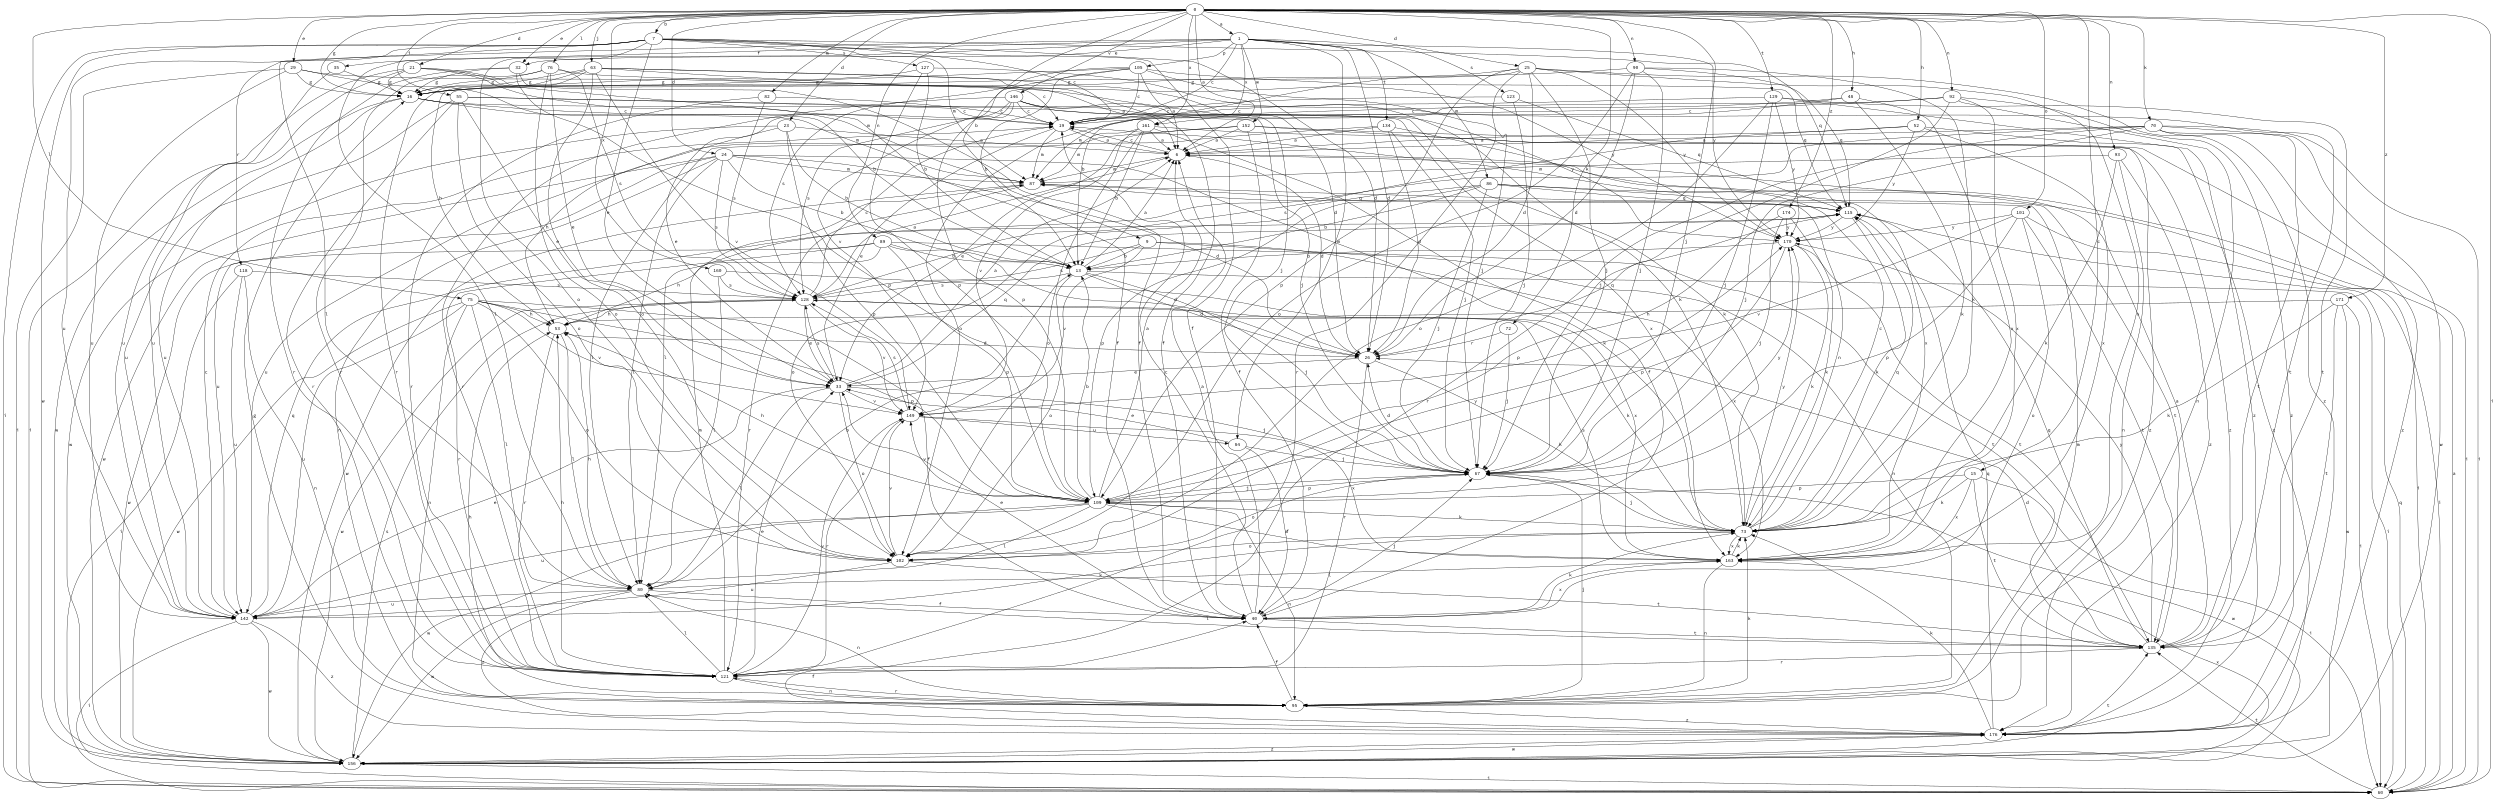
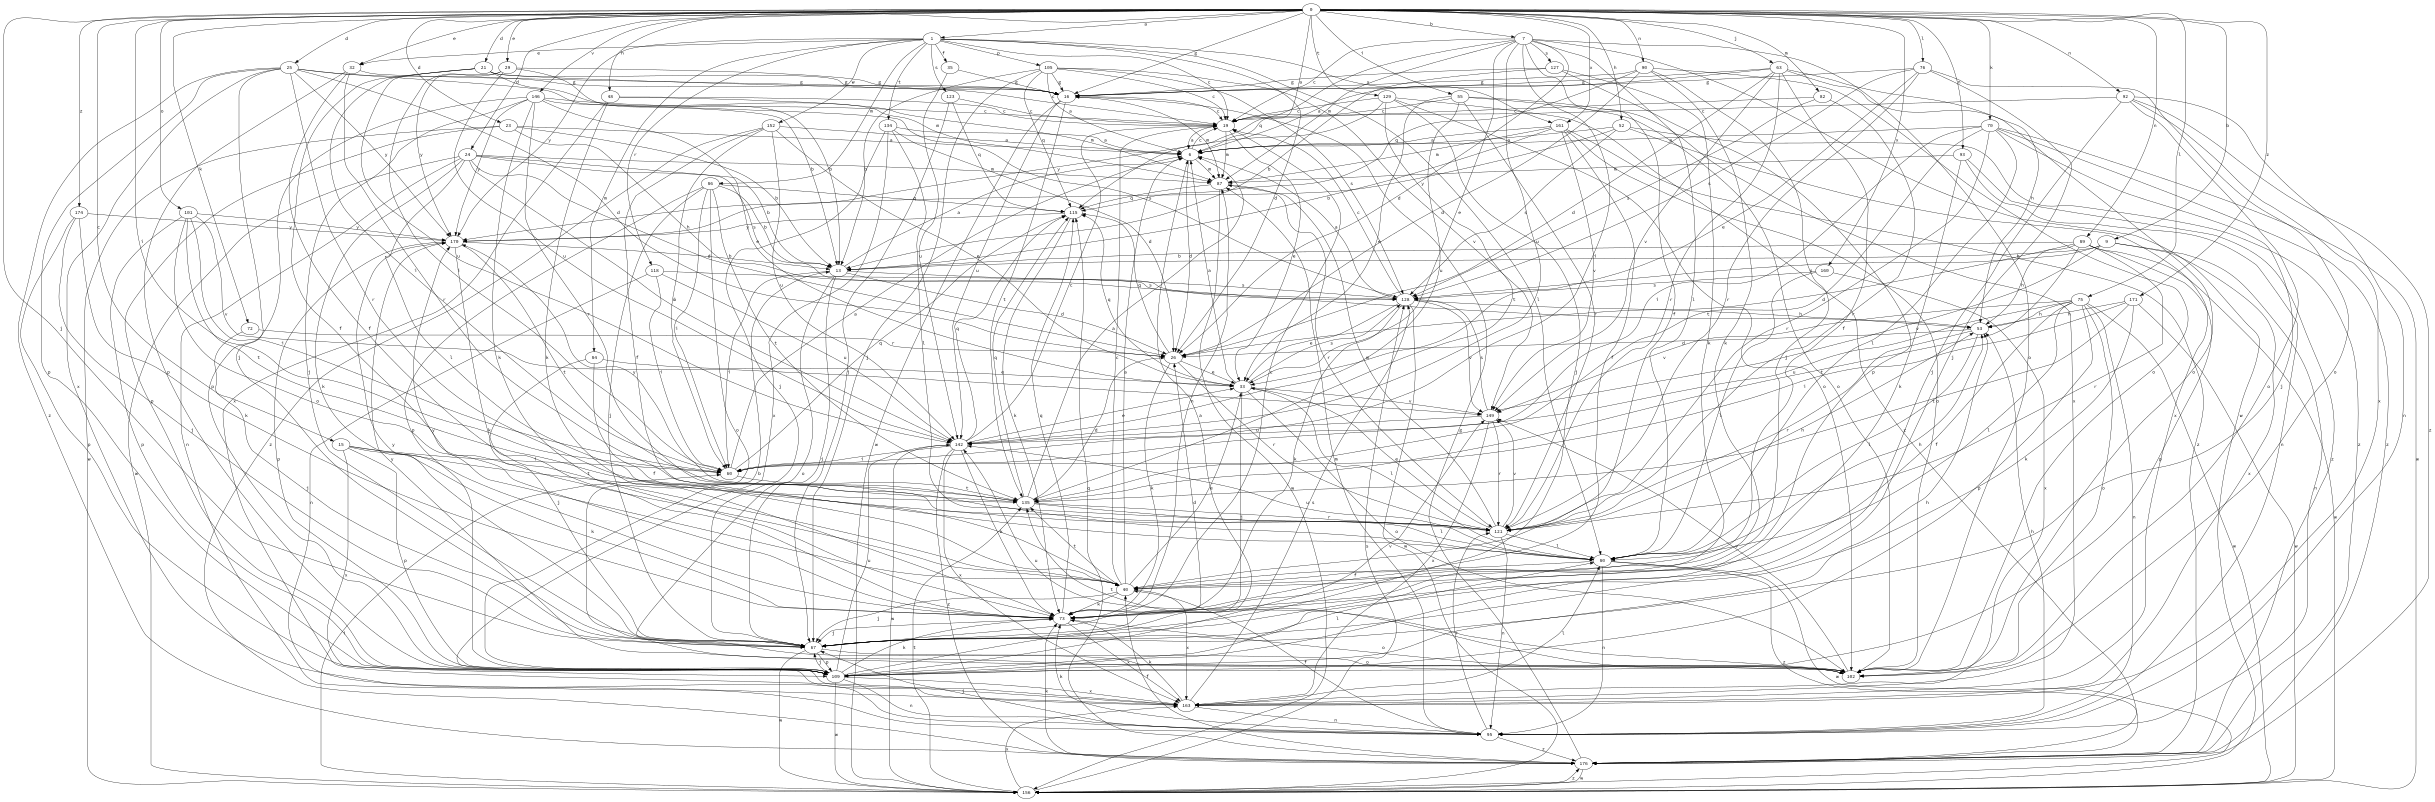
edge "80" -> "13": removed, label "b"
edge "149" -> "84": now "149" -> "142"
edge "142" -> "163": added, label "x"
